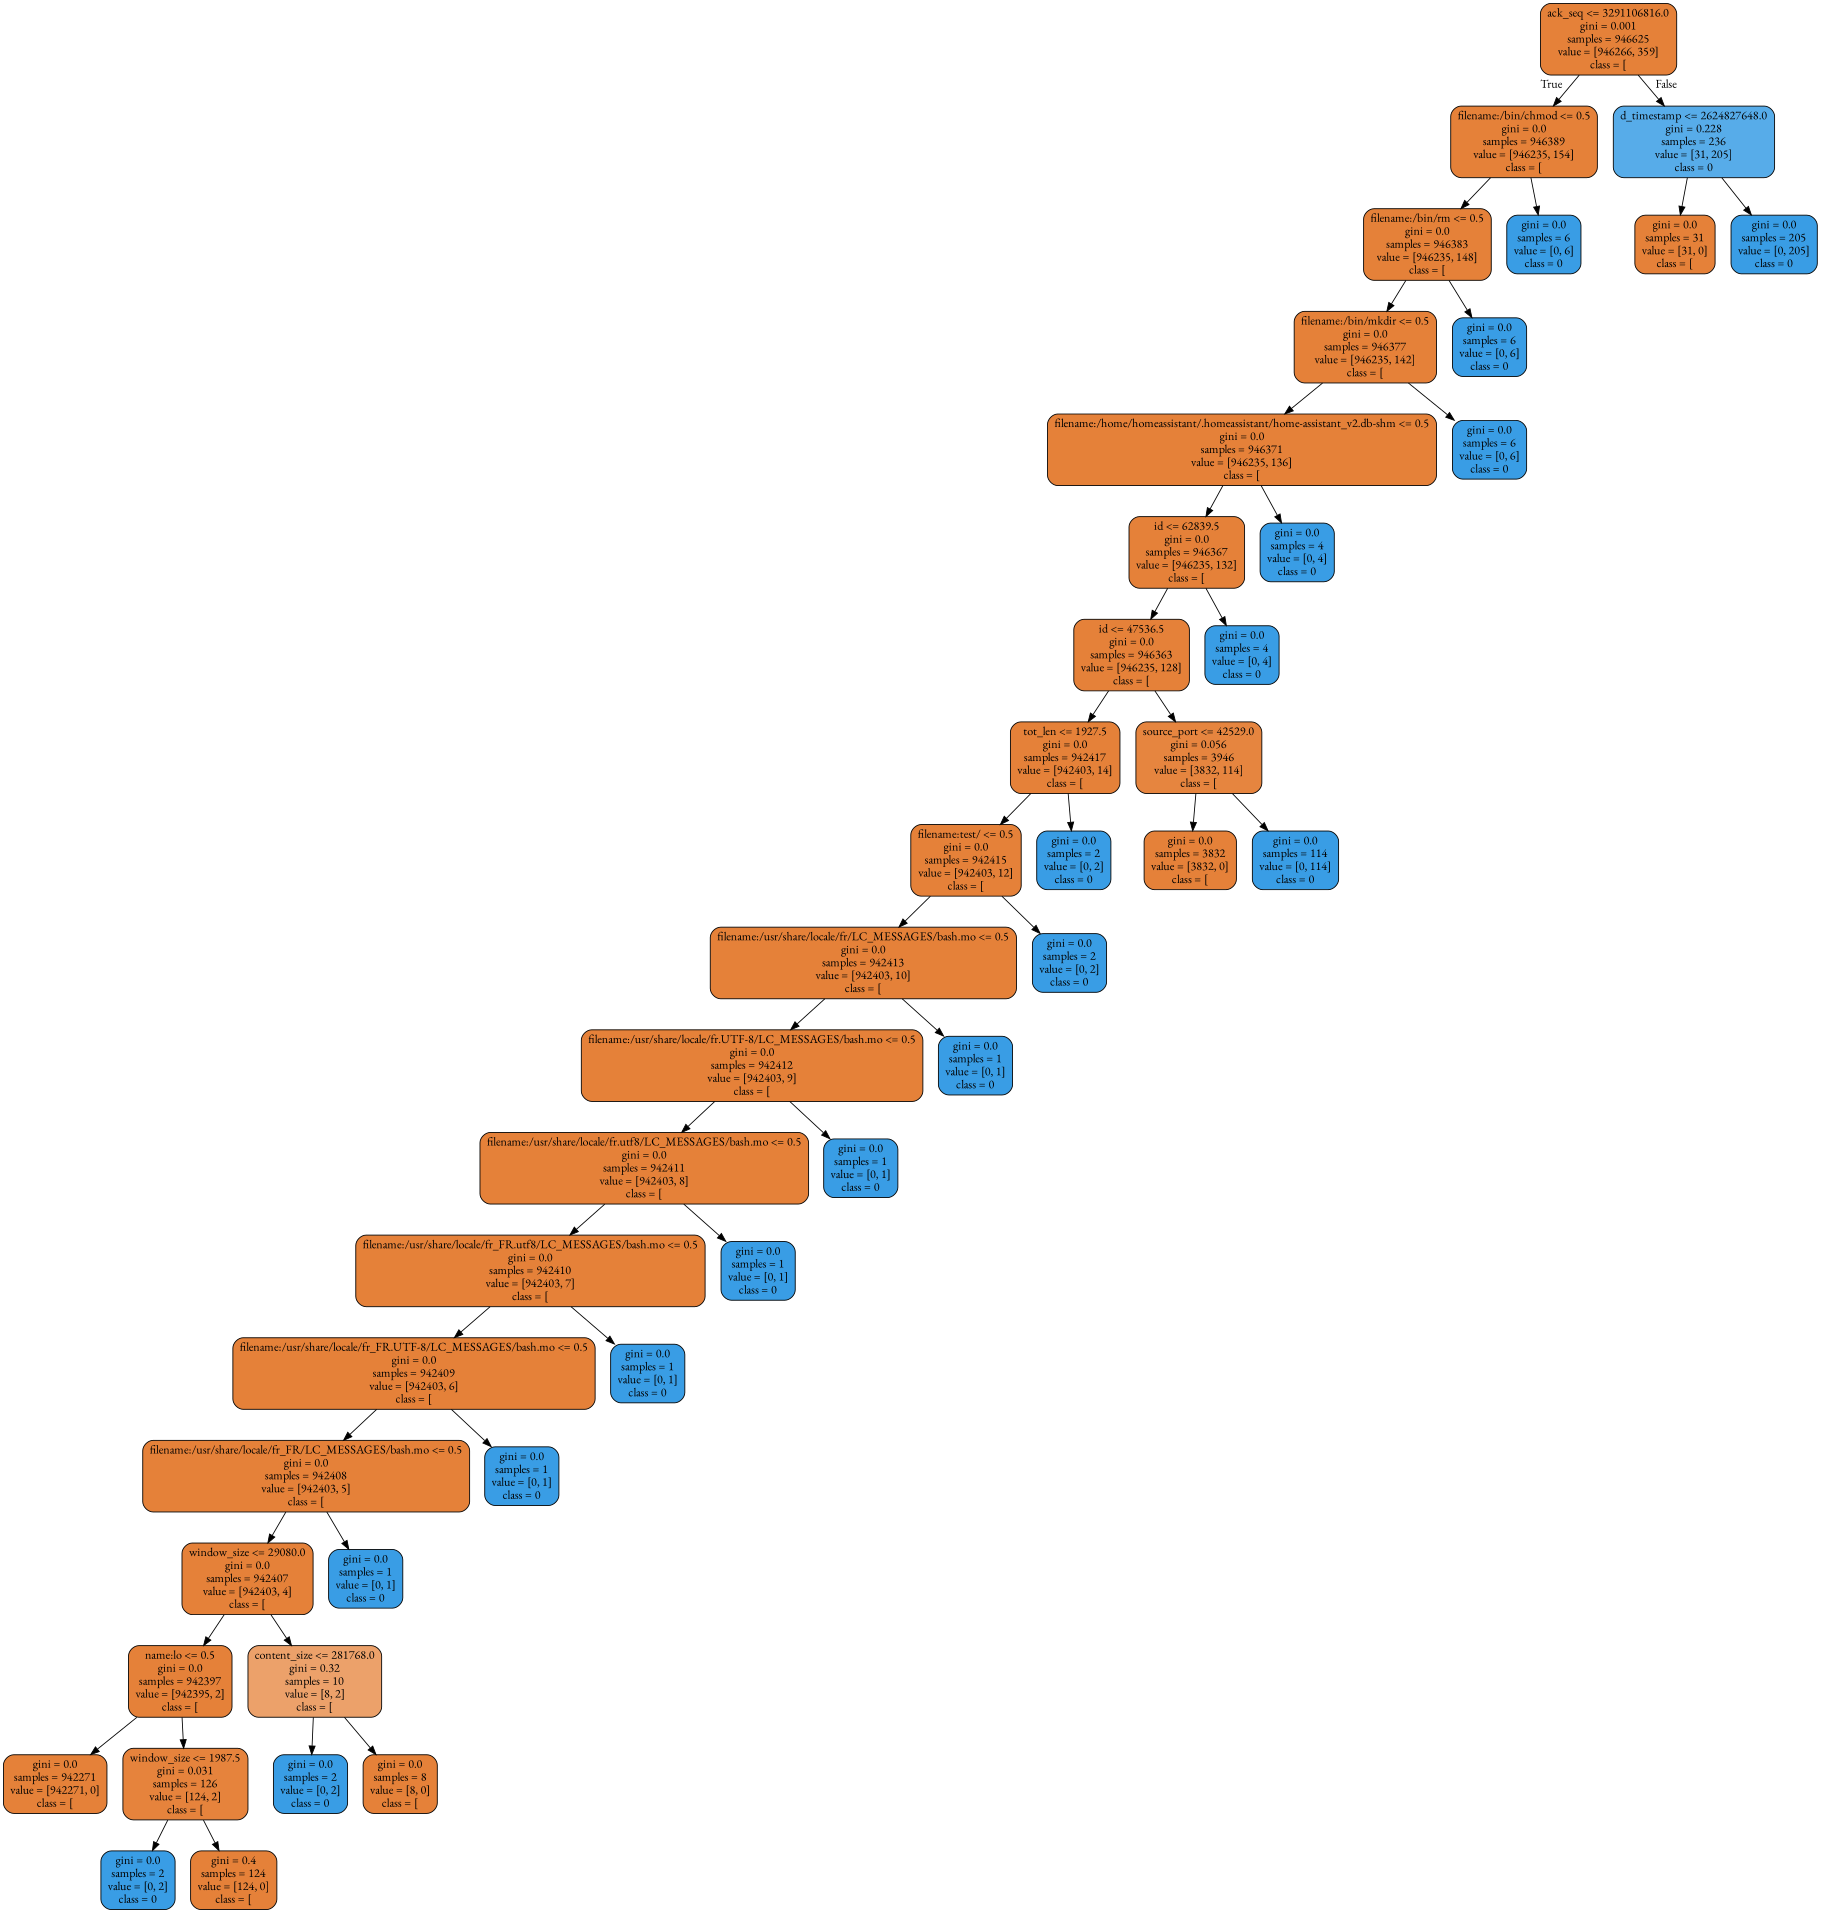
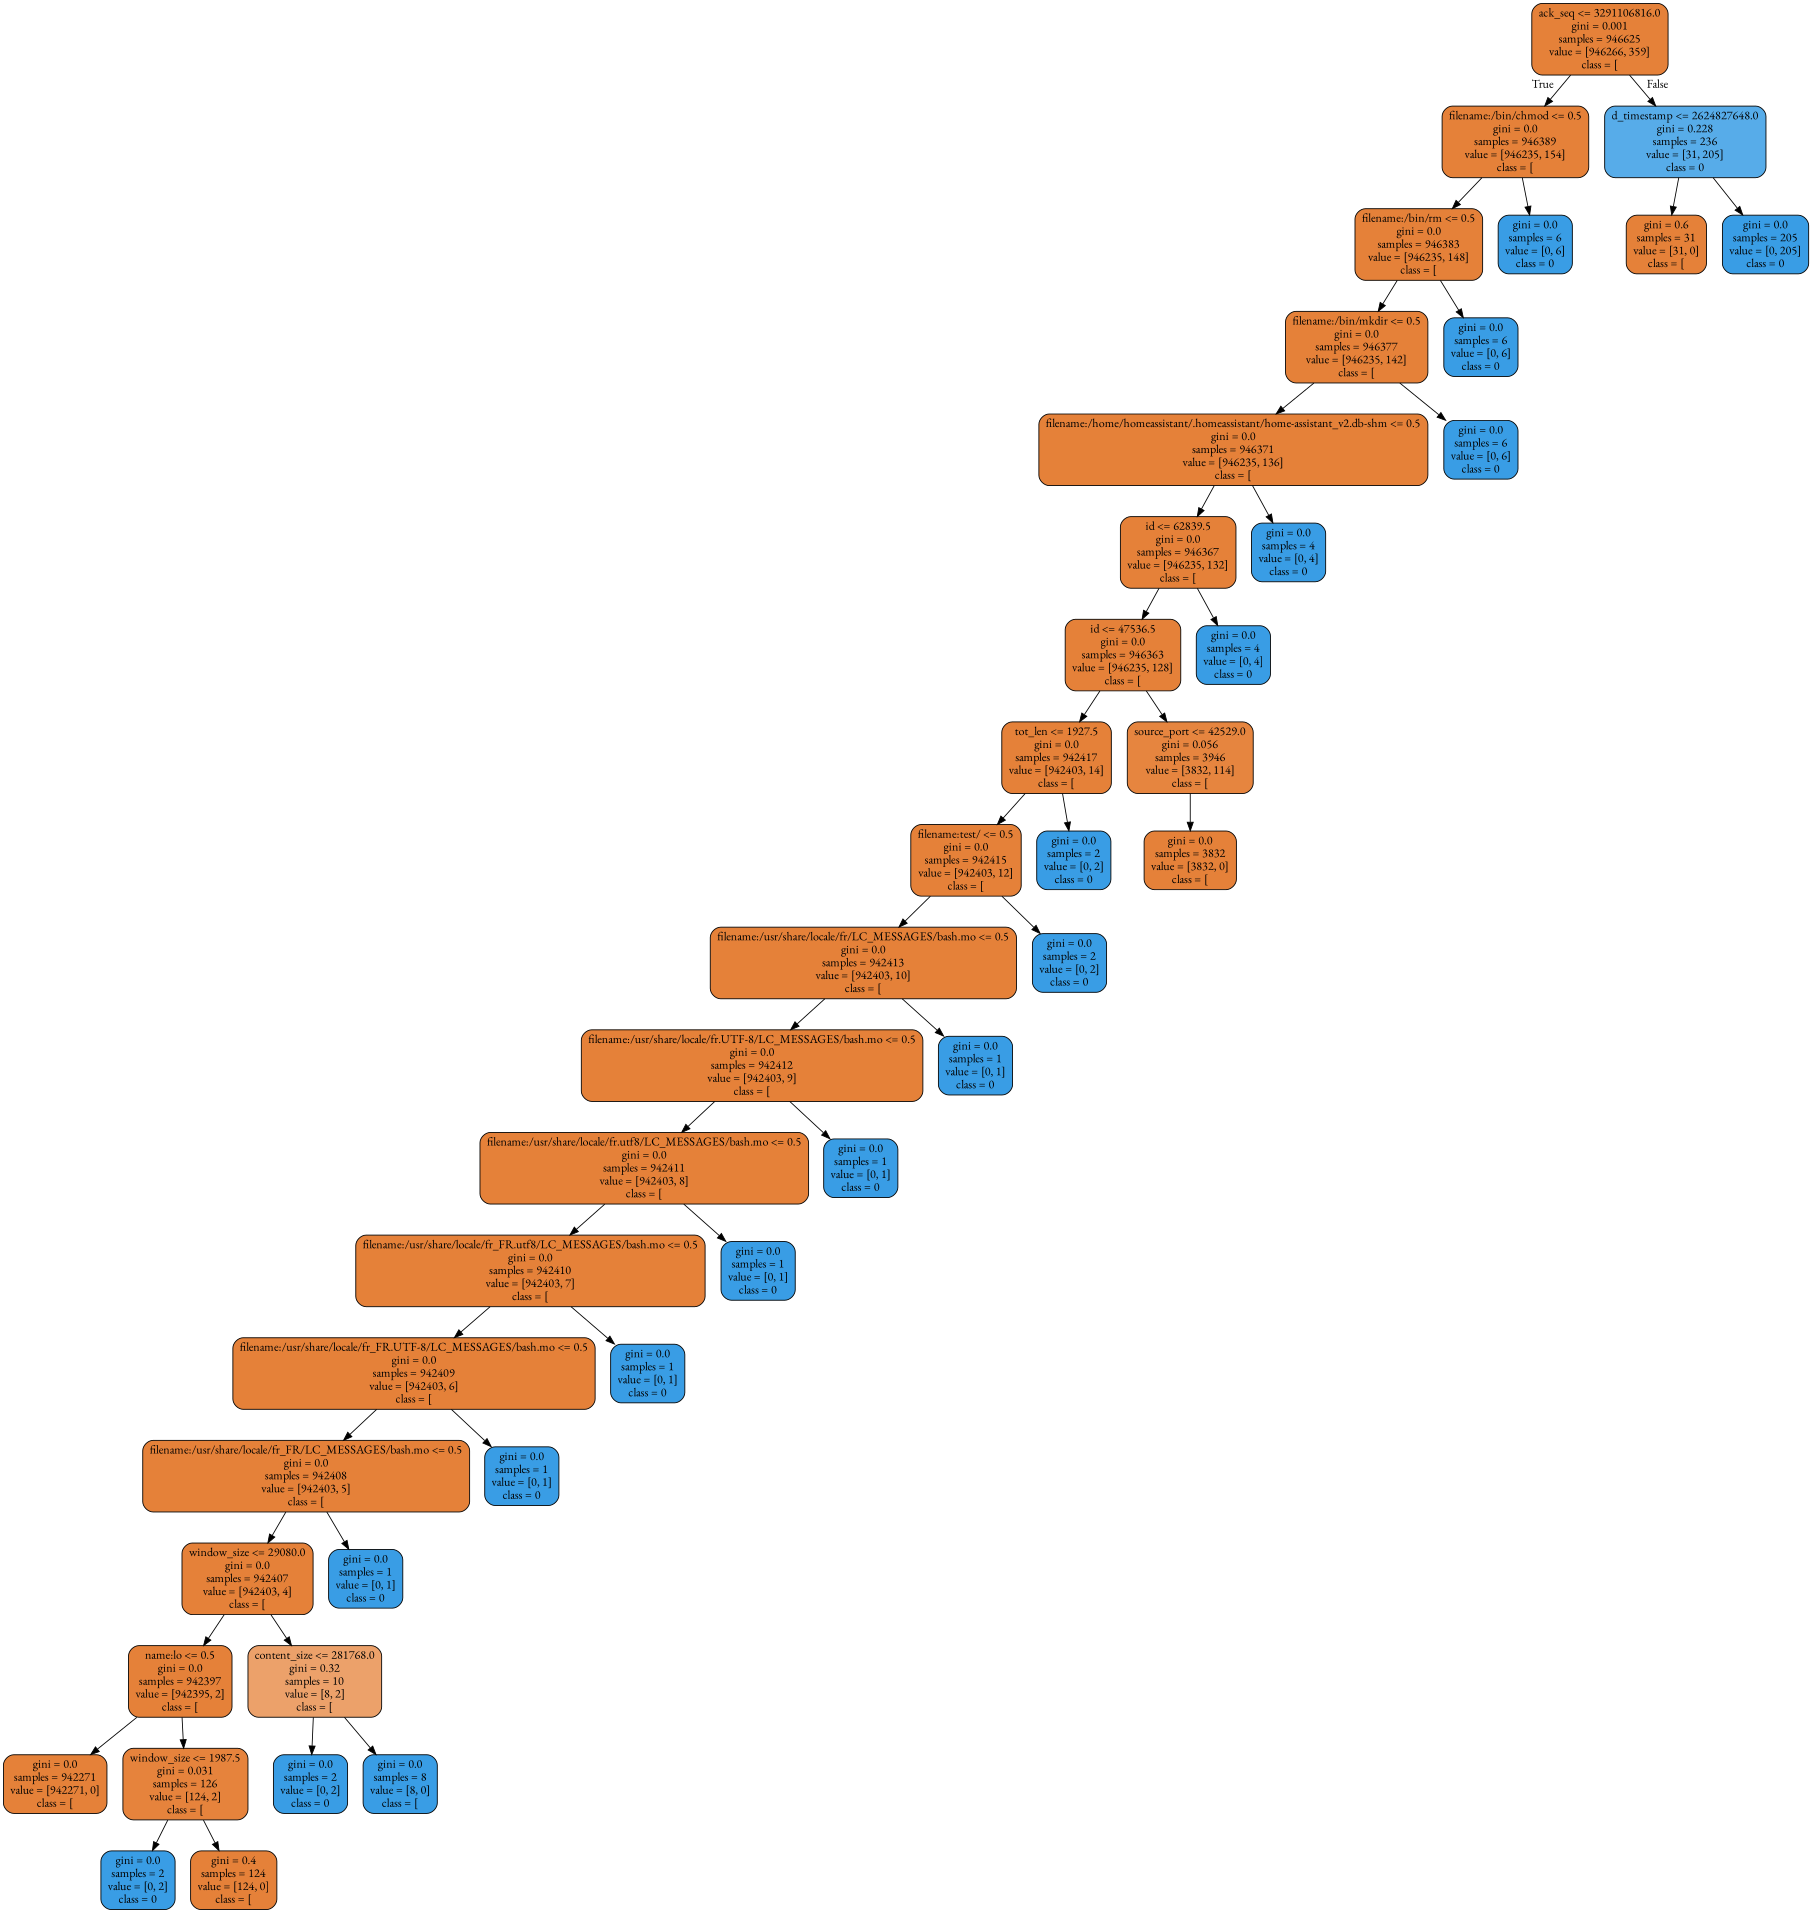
node "gini = 0.0 samples = 31 value = [31, 0] class = [": label "gini = 0.0 samples = 31 value = [31, 0] class = [" -> "gini = 0.6 samples = 31 value = [31, 0] class = ["
node "gini = 0.0 samples = 114 value = [0, 114] class = 0": removed
node "gini = 0.0 samples = 8 value = [8, 0] class = [": fillcolor #e58139ff -> #399de5ff
